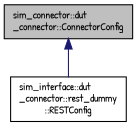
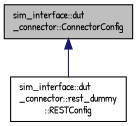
node "sim_connector::dut _connector::ConnectorConfig": label "sim_connector::dut _connector::ConnectorConfig" -> "sim_interface::dut _connector::ConnectorConfig"
